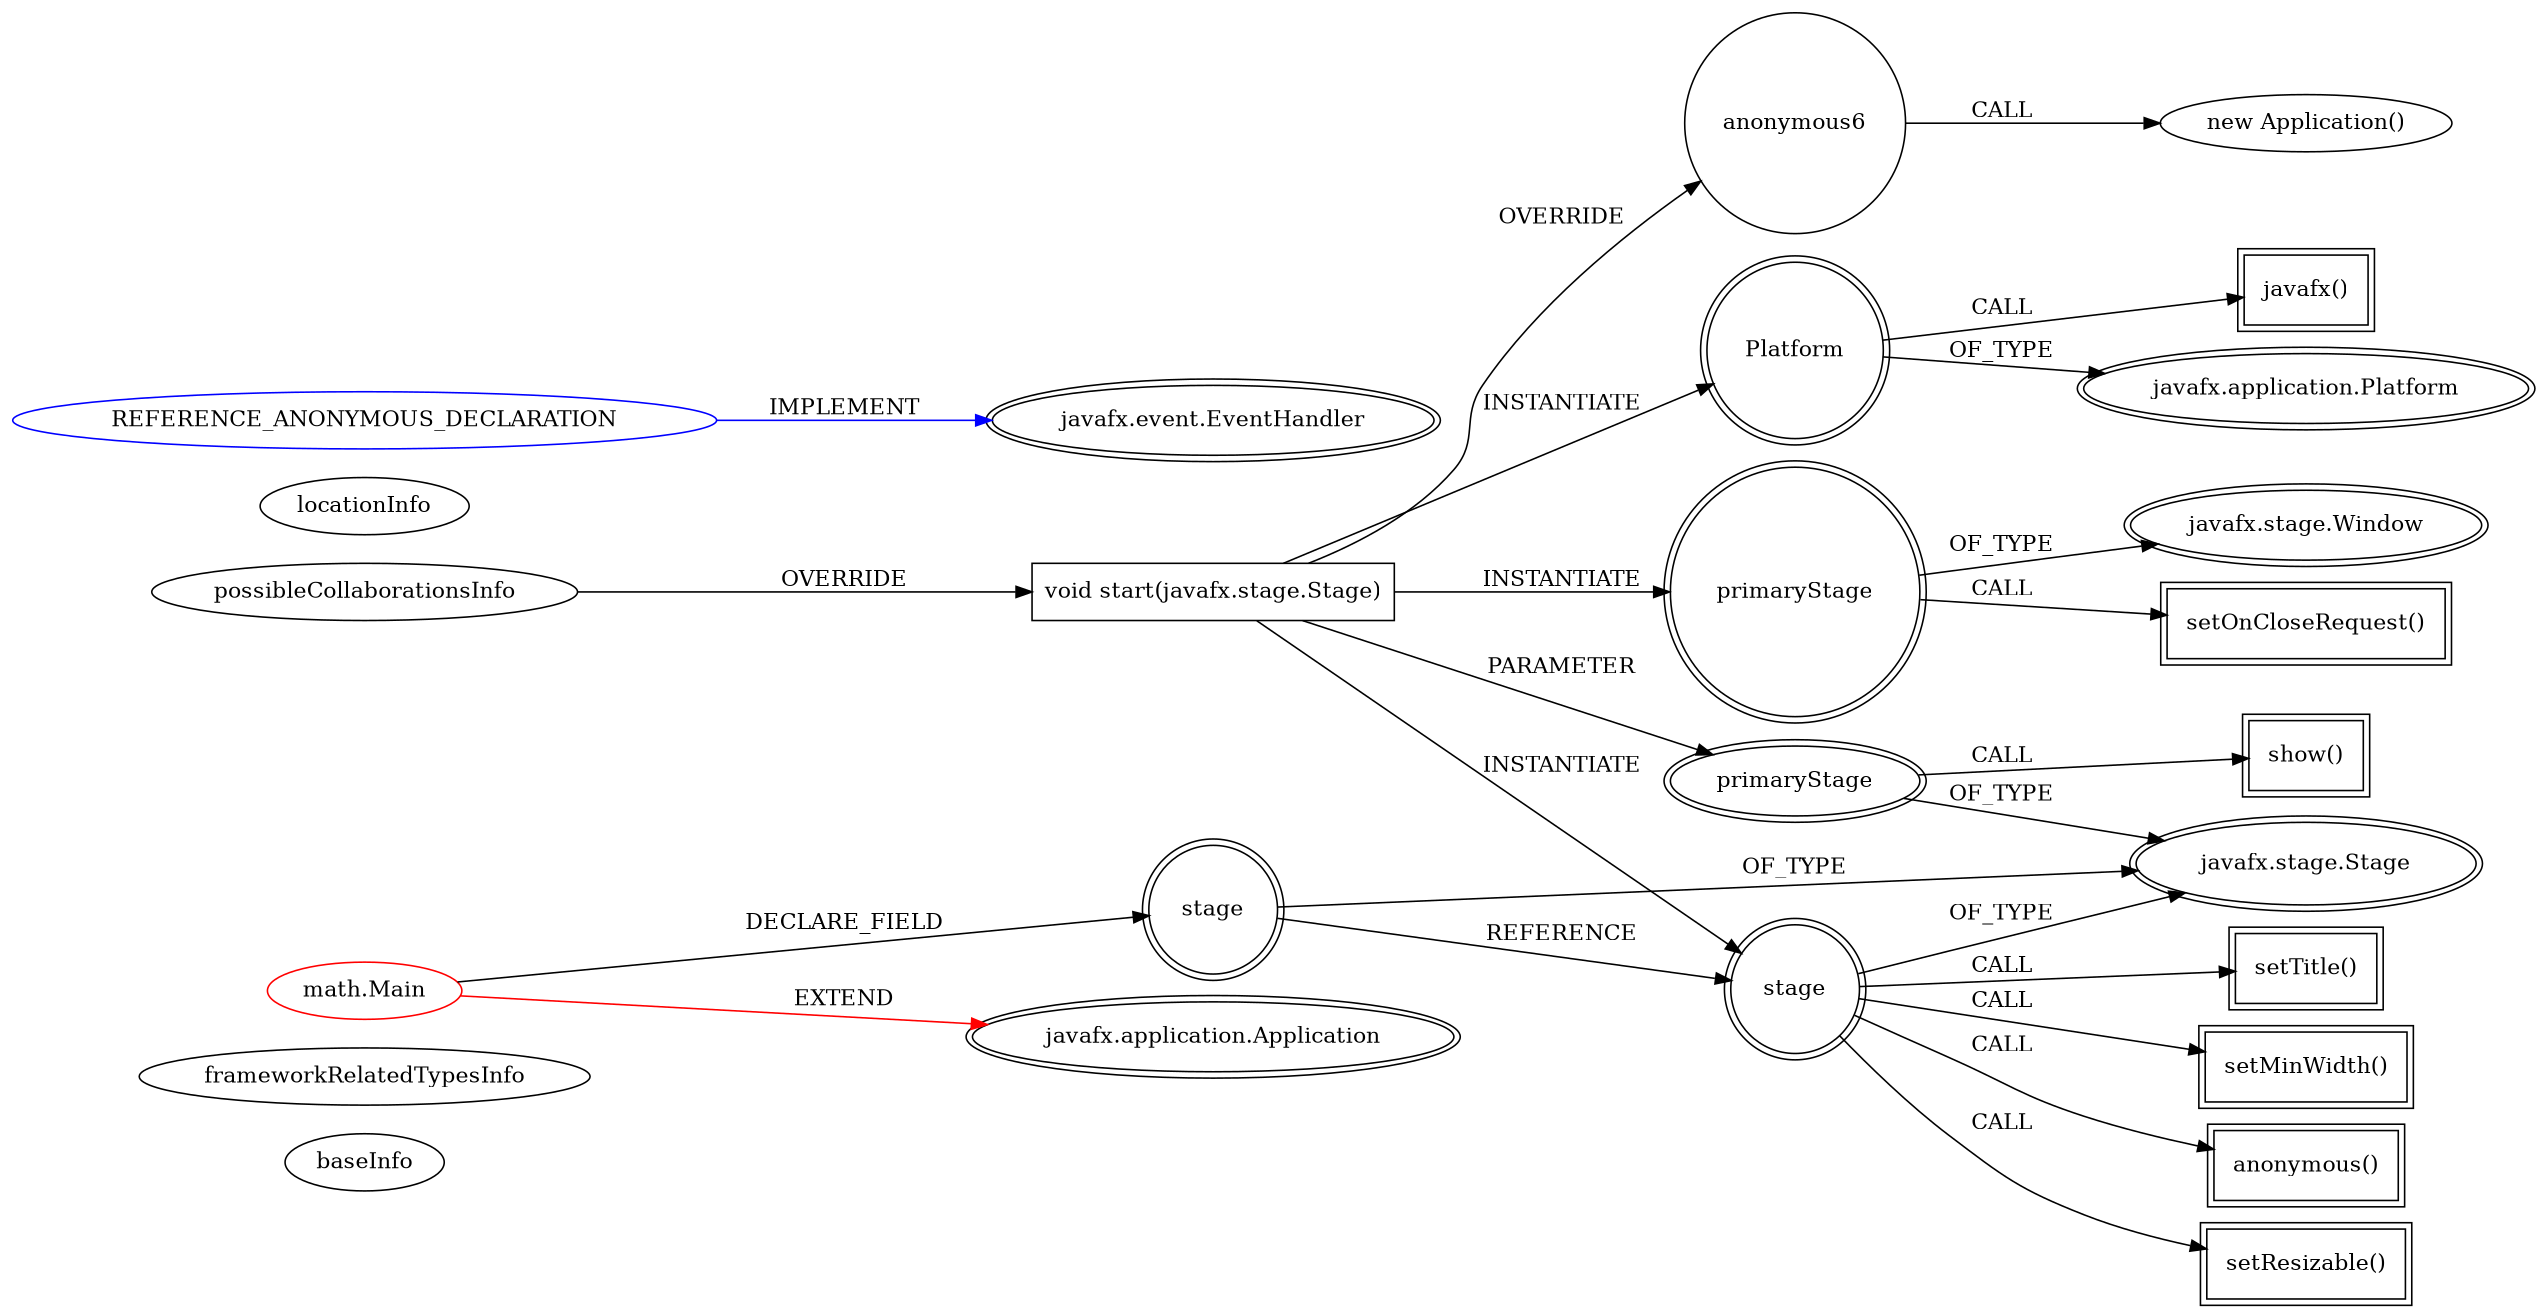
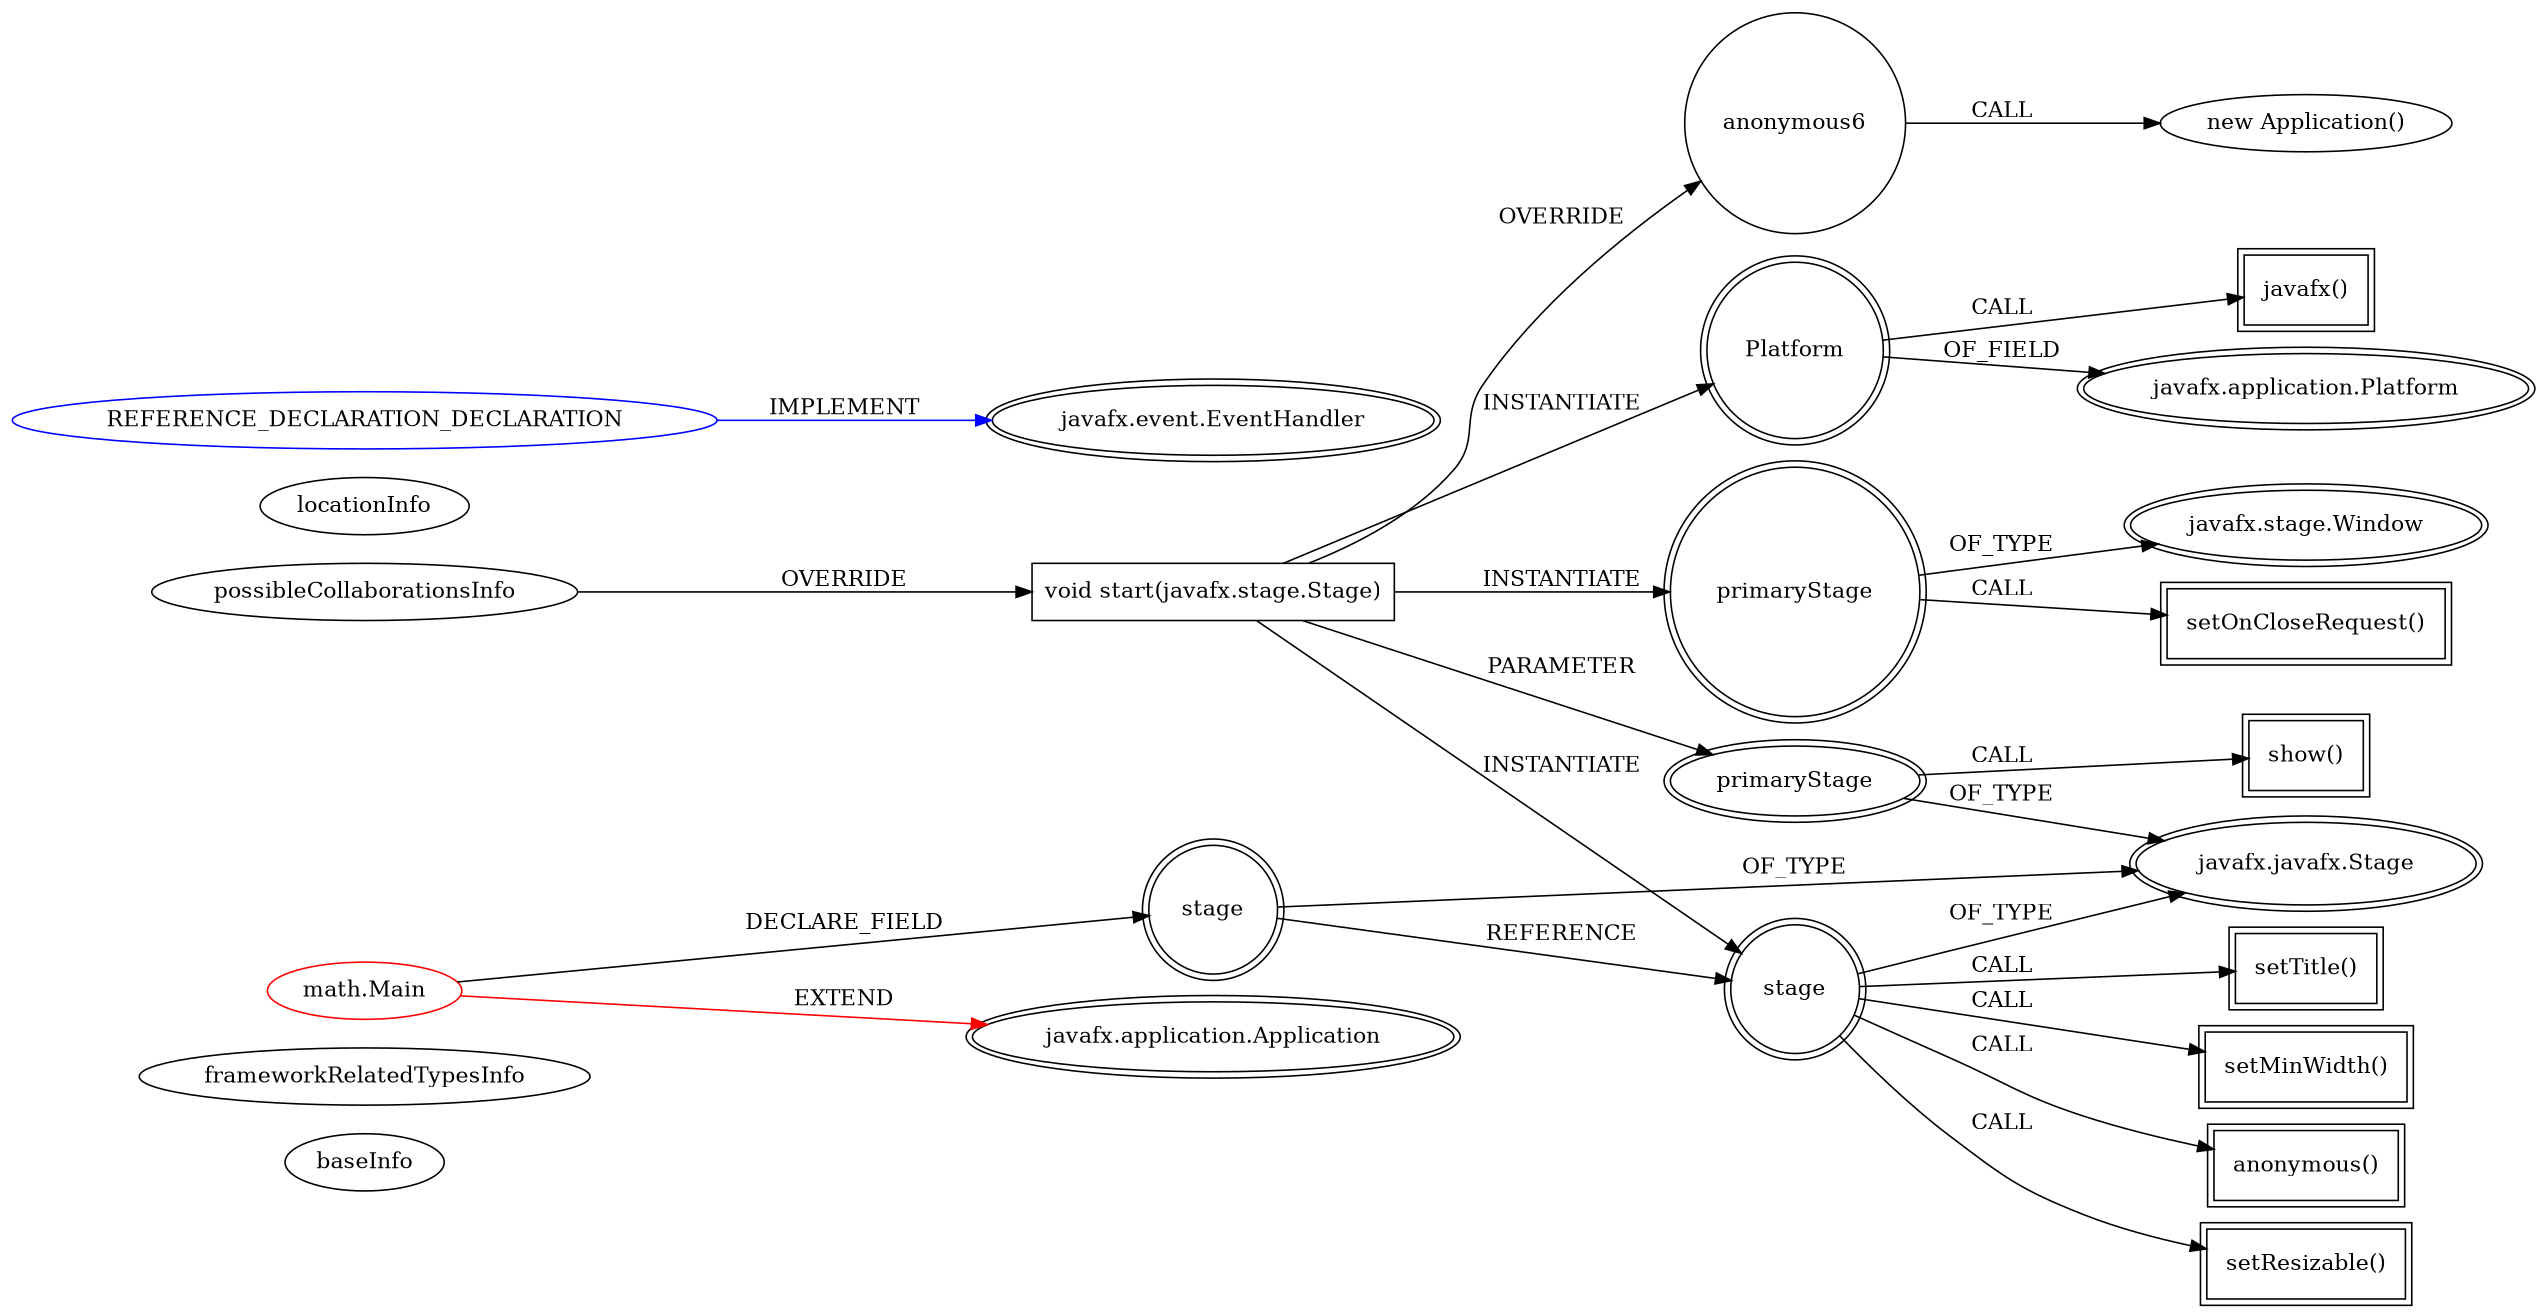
edge "Platform" -> "javafx.application.Platform": label "OF_TYPE" -> "OF_FIELD"
node "REFERENCE_ANONYMOUS_DECLARATION": label "REFERENCE_ANONYMOUS_DECLARATION" -> "REFERENCE_DECLARATION_DECLARATION"
node "javafx.stage.Stage": label "javafx.stage.Stage" -> "javafx.javafx.Stage"
